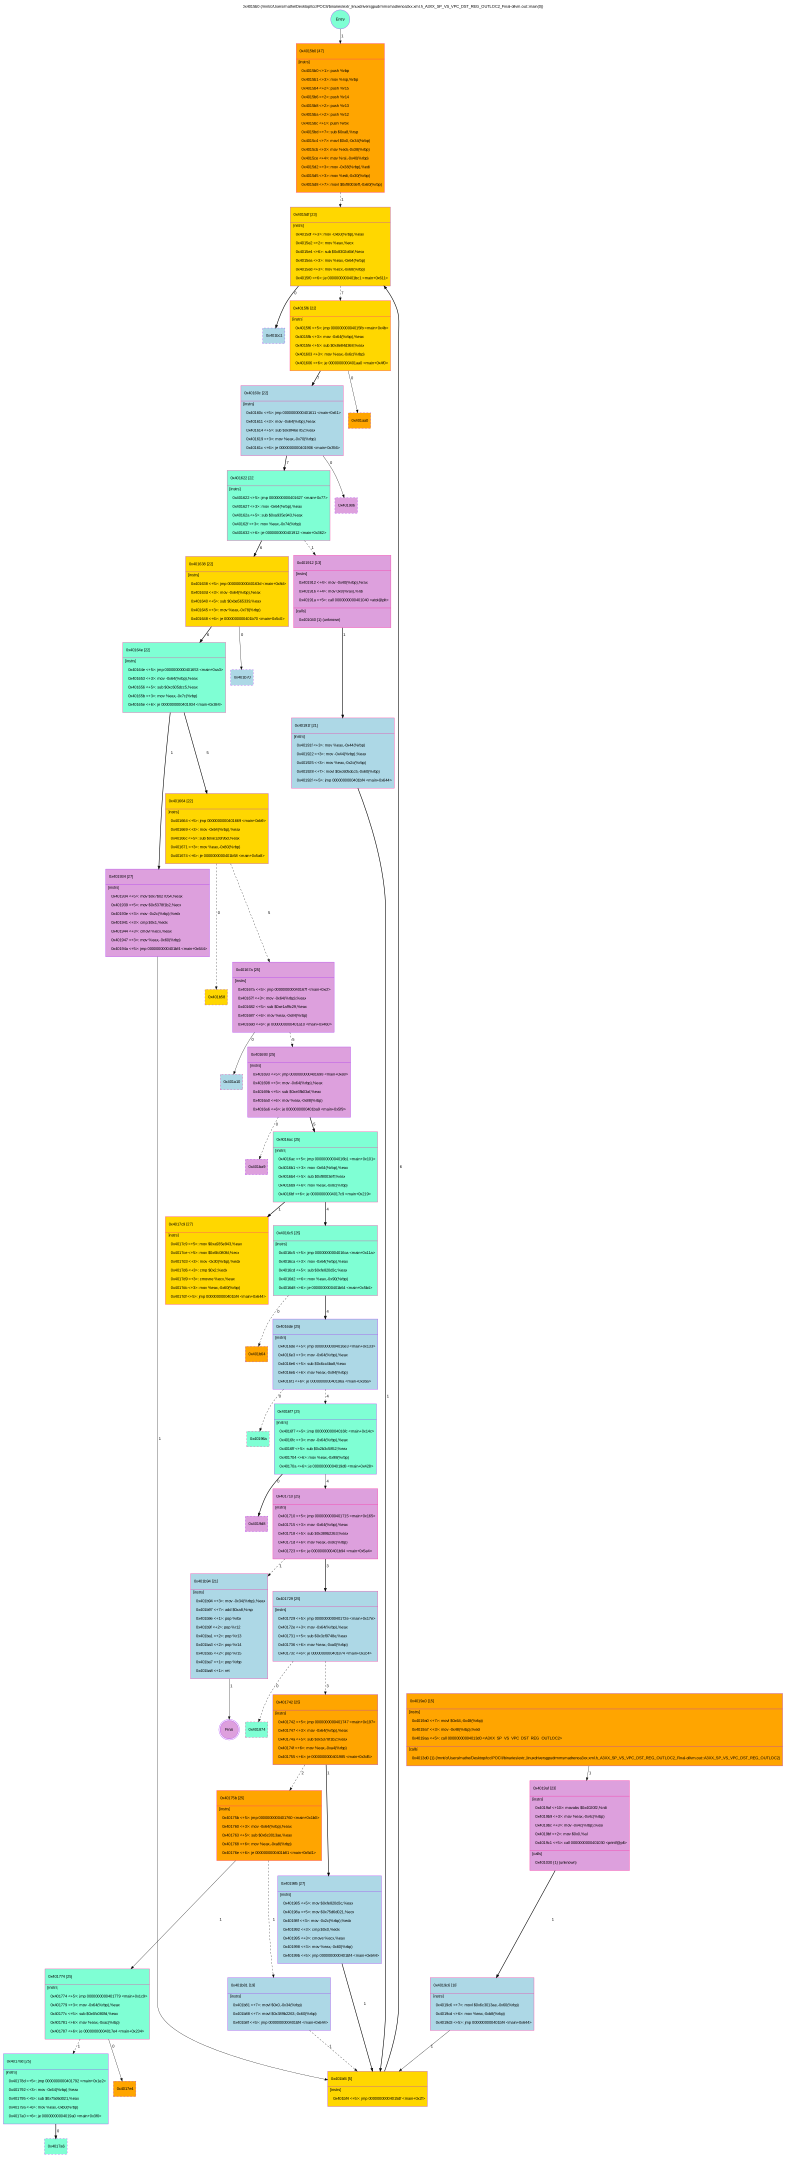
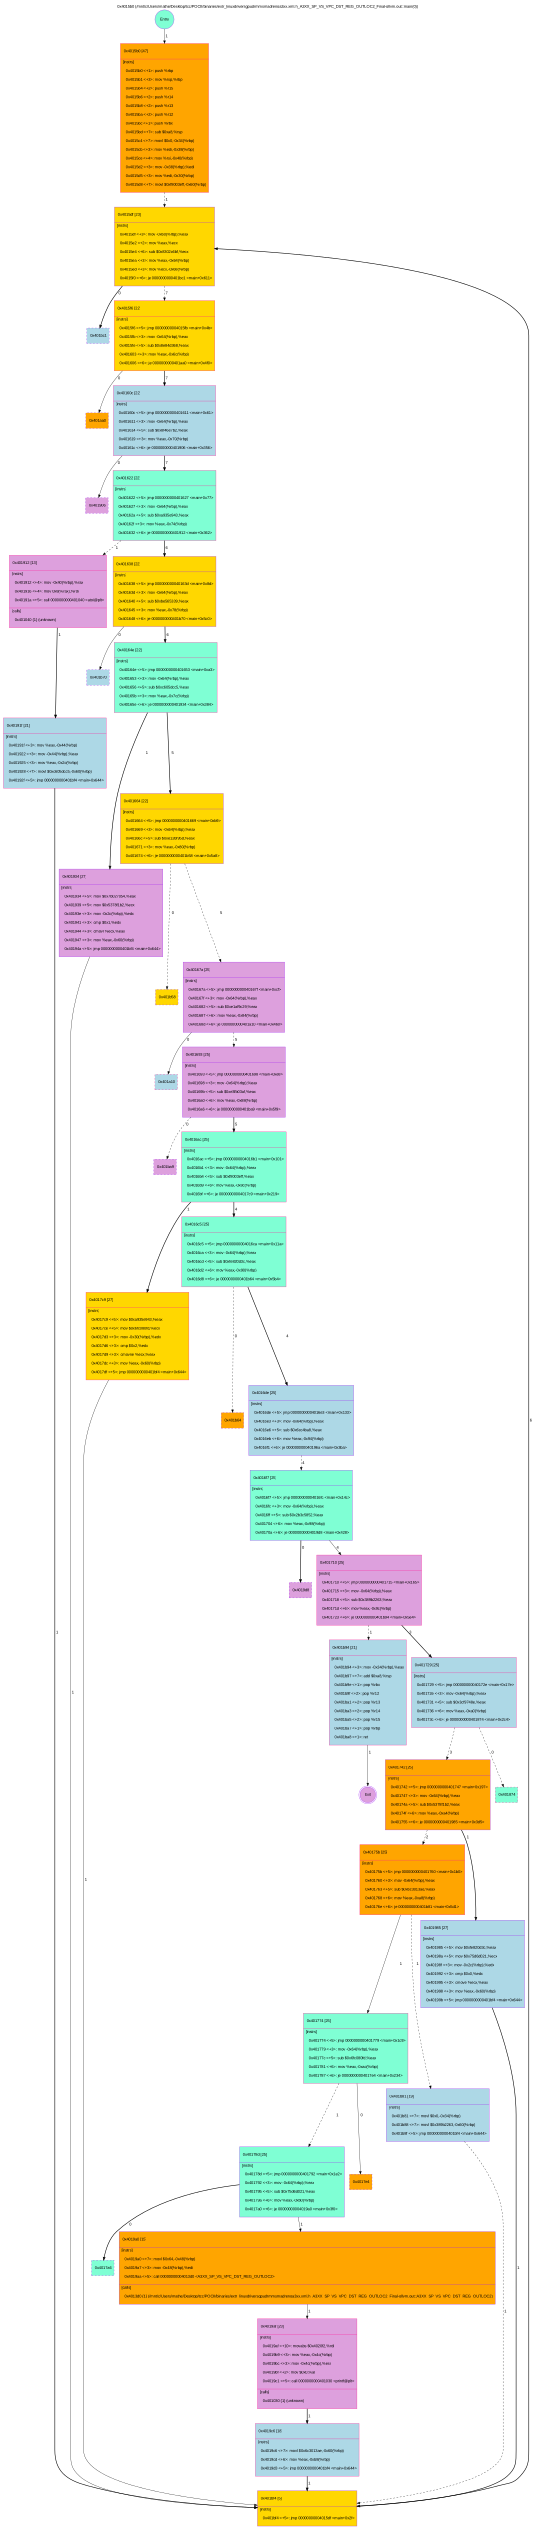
node "0x40196a": removed
node "Final": label "Final" -> "Exit"
edge "0x4017c9 [27]" -> "0x401bf4 [5]": added, label "1"
edge "0x4019c6 [18]" -> "0x401bf4 [5]": style solid -> bold
edge "0x40178d [25]" -> "0x4019a0 [15]": added, label "1"
